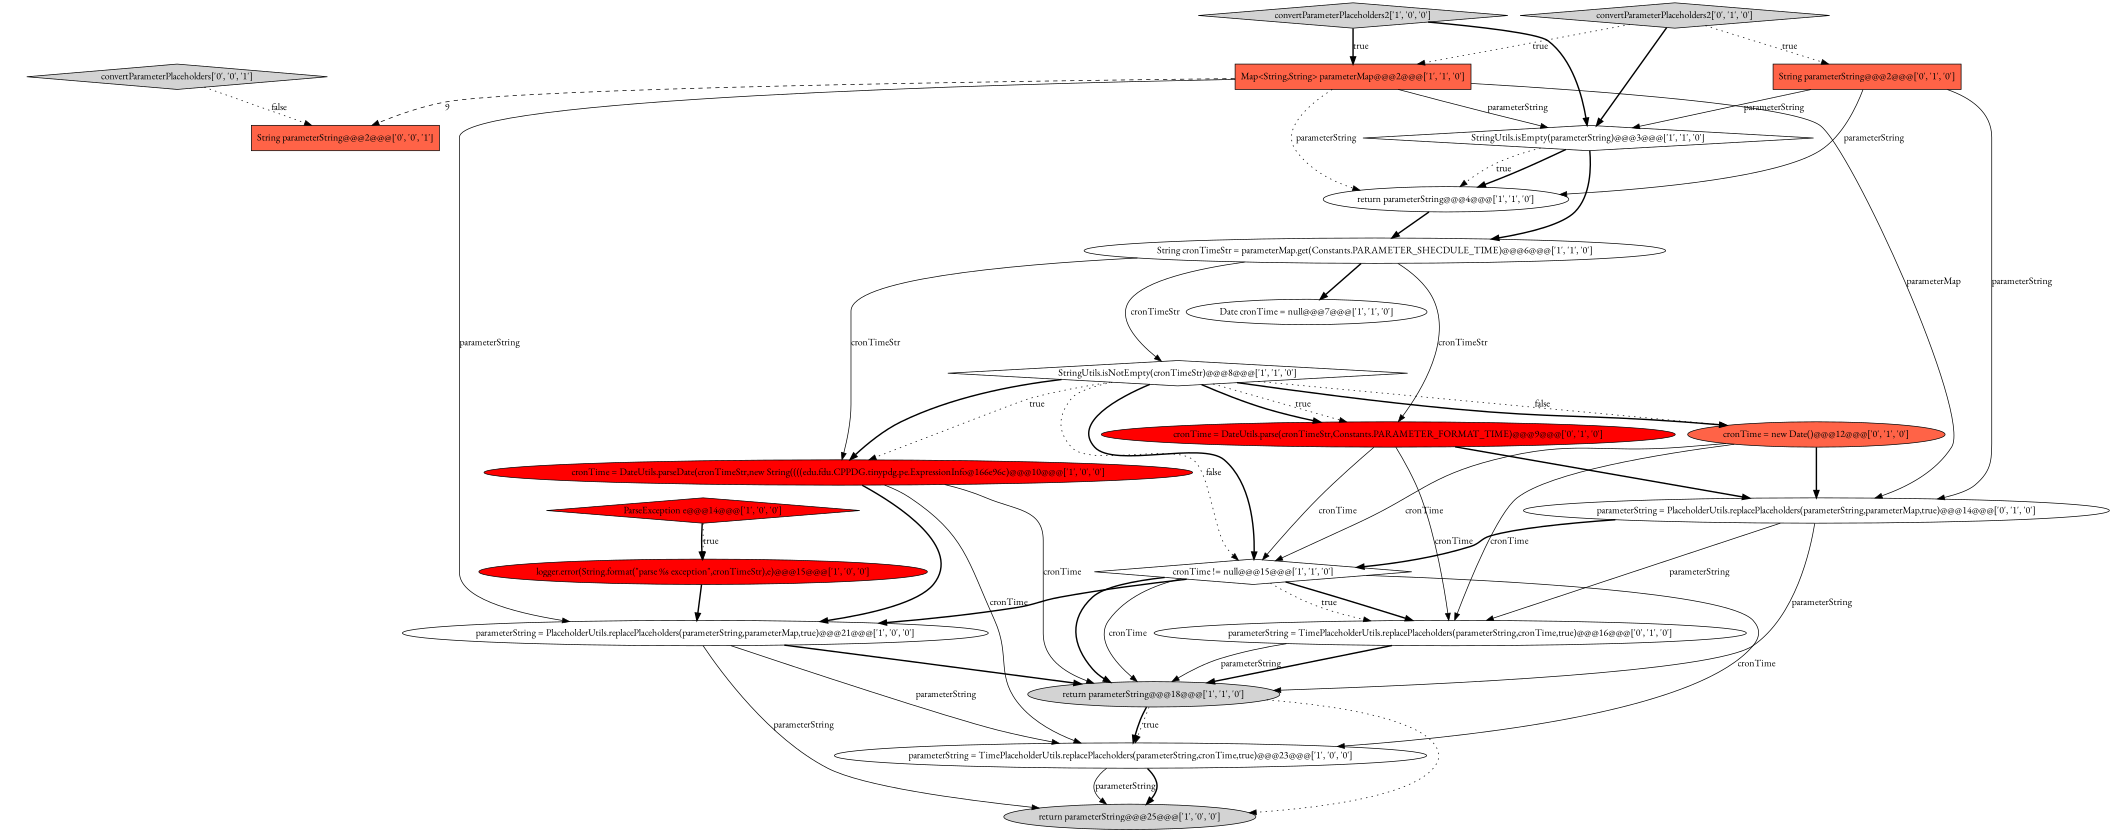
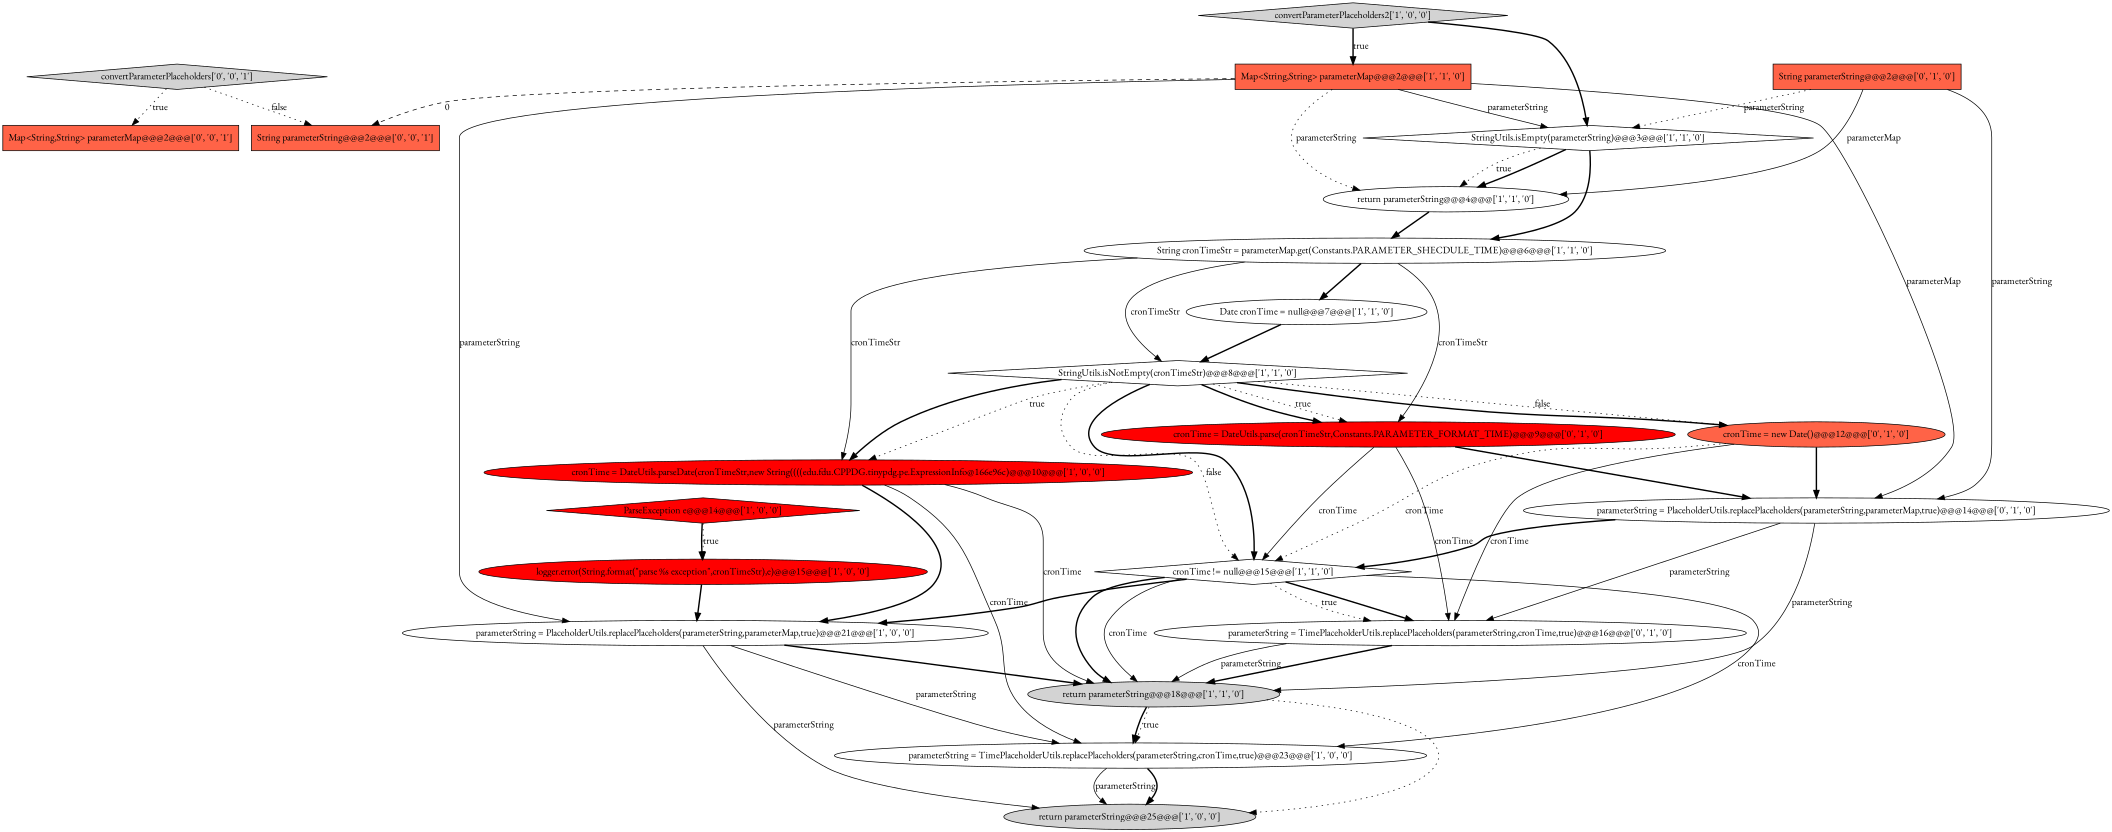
node "convertParameterPlaceholders2['0', '1', '0']": removed
edge "Map<String,String> parameterMap@@@2@@@['1', '1', '0']" -> "String parameterString@@@2@@@['0', '0', '1']": label "9" -> "0"
edge "String parameterString@@@2@@@['0', '1', '0']" -> "StringUtils.isEmpty(parameterString)@@@3@@@['1', '1', '0']": style solid -> dotted
node "Map<String,String> parameterMap@@@2@@@['0', '0', '1']": added
edge "String parameterString@@@2@@@['0', '1', '0']" -> "return parameterString@@@4@@@['1', '1', '0']": label "parameterString" -> "parameterMap"
edge "Date cronTime = null@@@7@@@['1', '1', '0']" -> "StringUtils.isNotEmpty(cronTimeStr)@@@8@@@['1', '1', '0']": added
edge "cronTime = new Date()@@@12@@@['0', '1', '0']" -> "cronTime != null@@@15@@@['1', '1', '0']": style solid -> dotted
